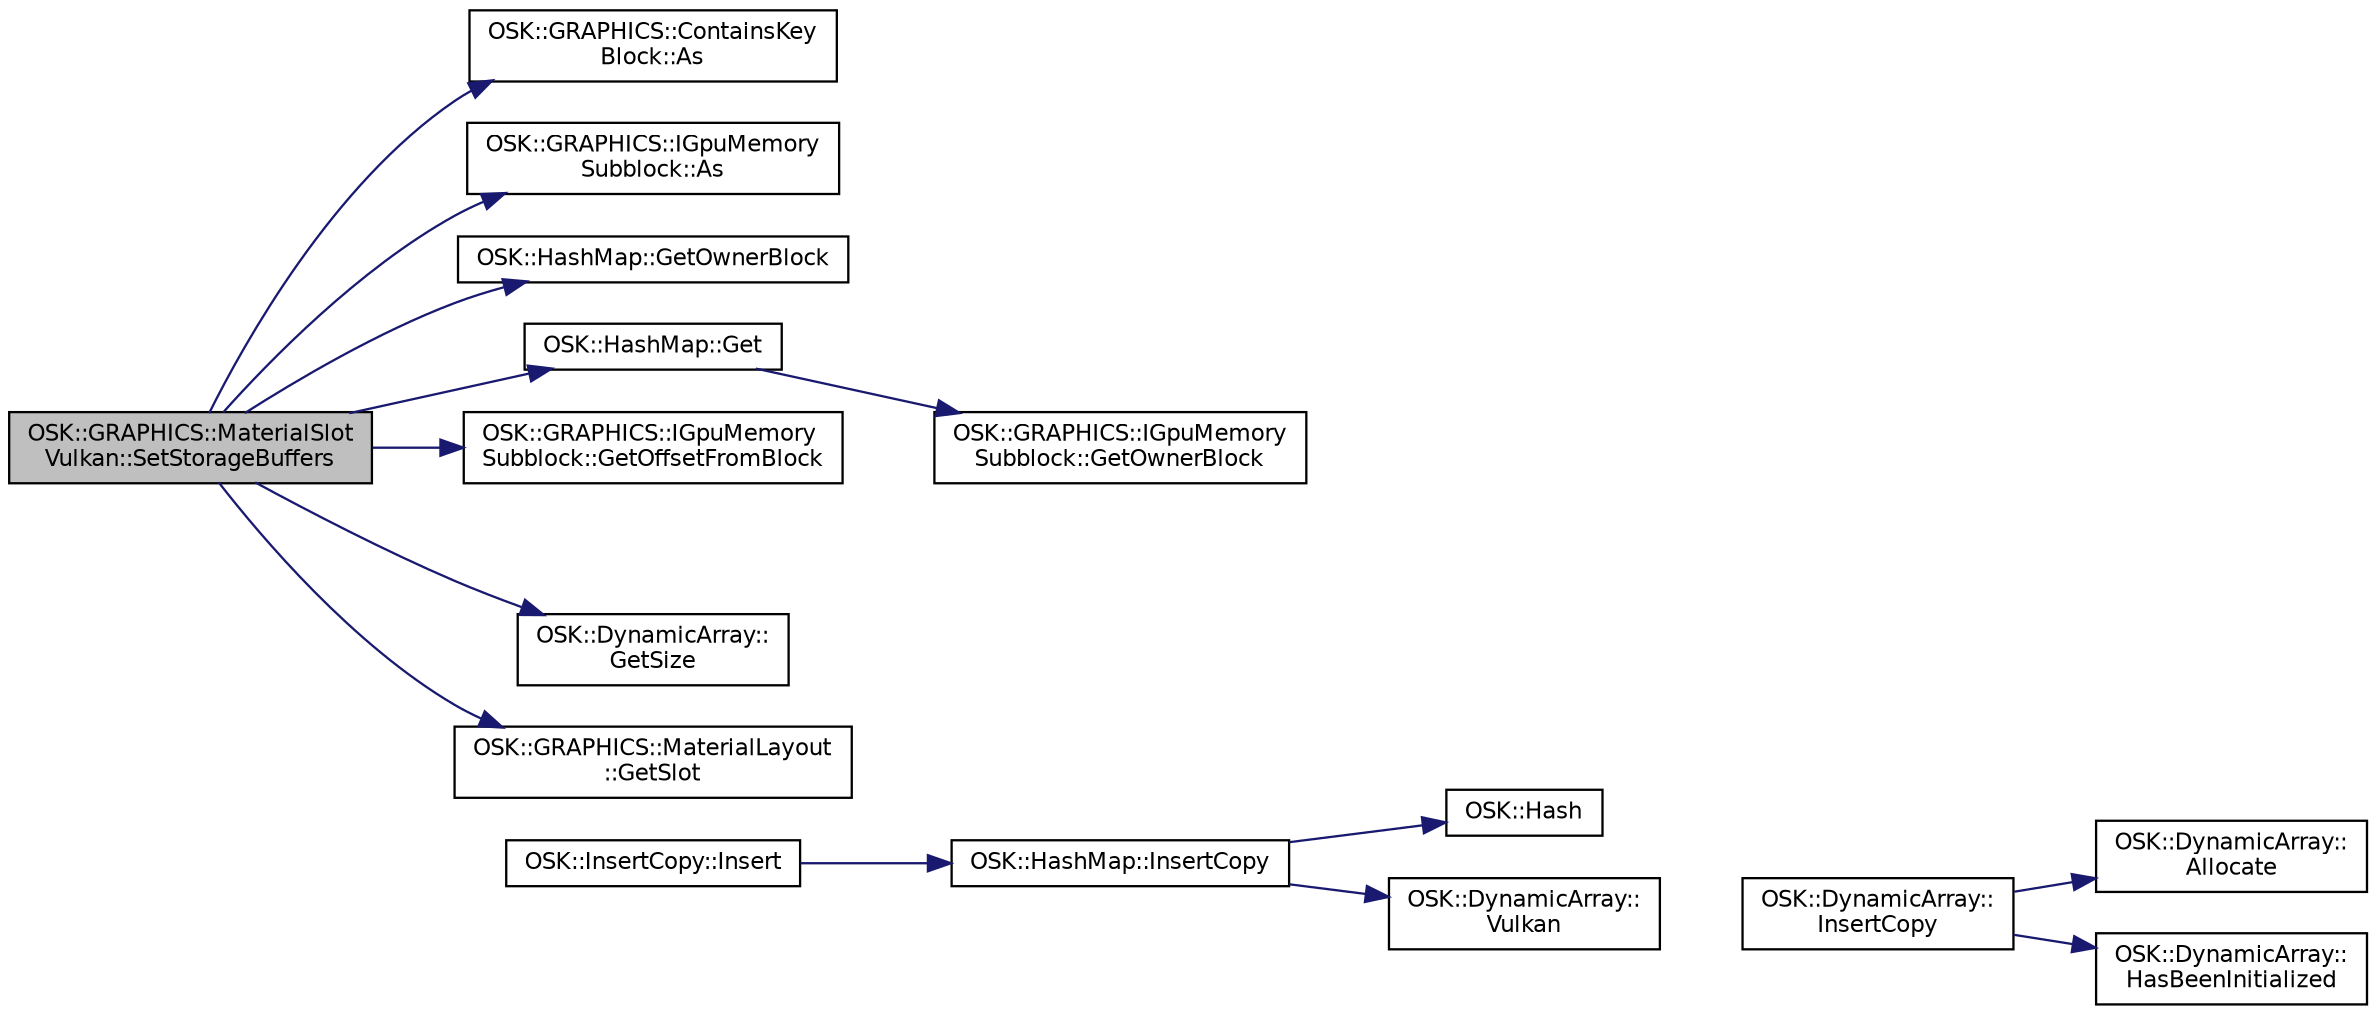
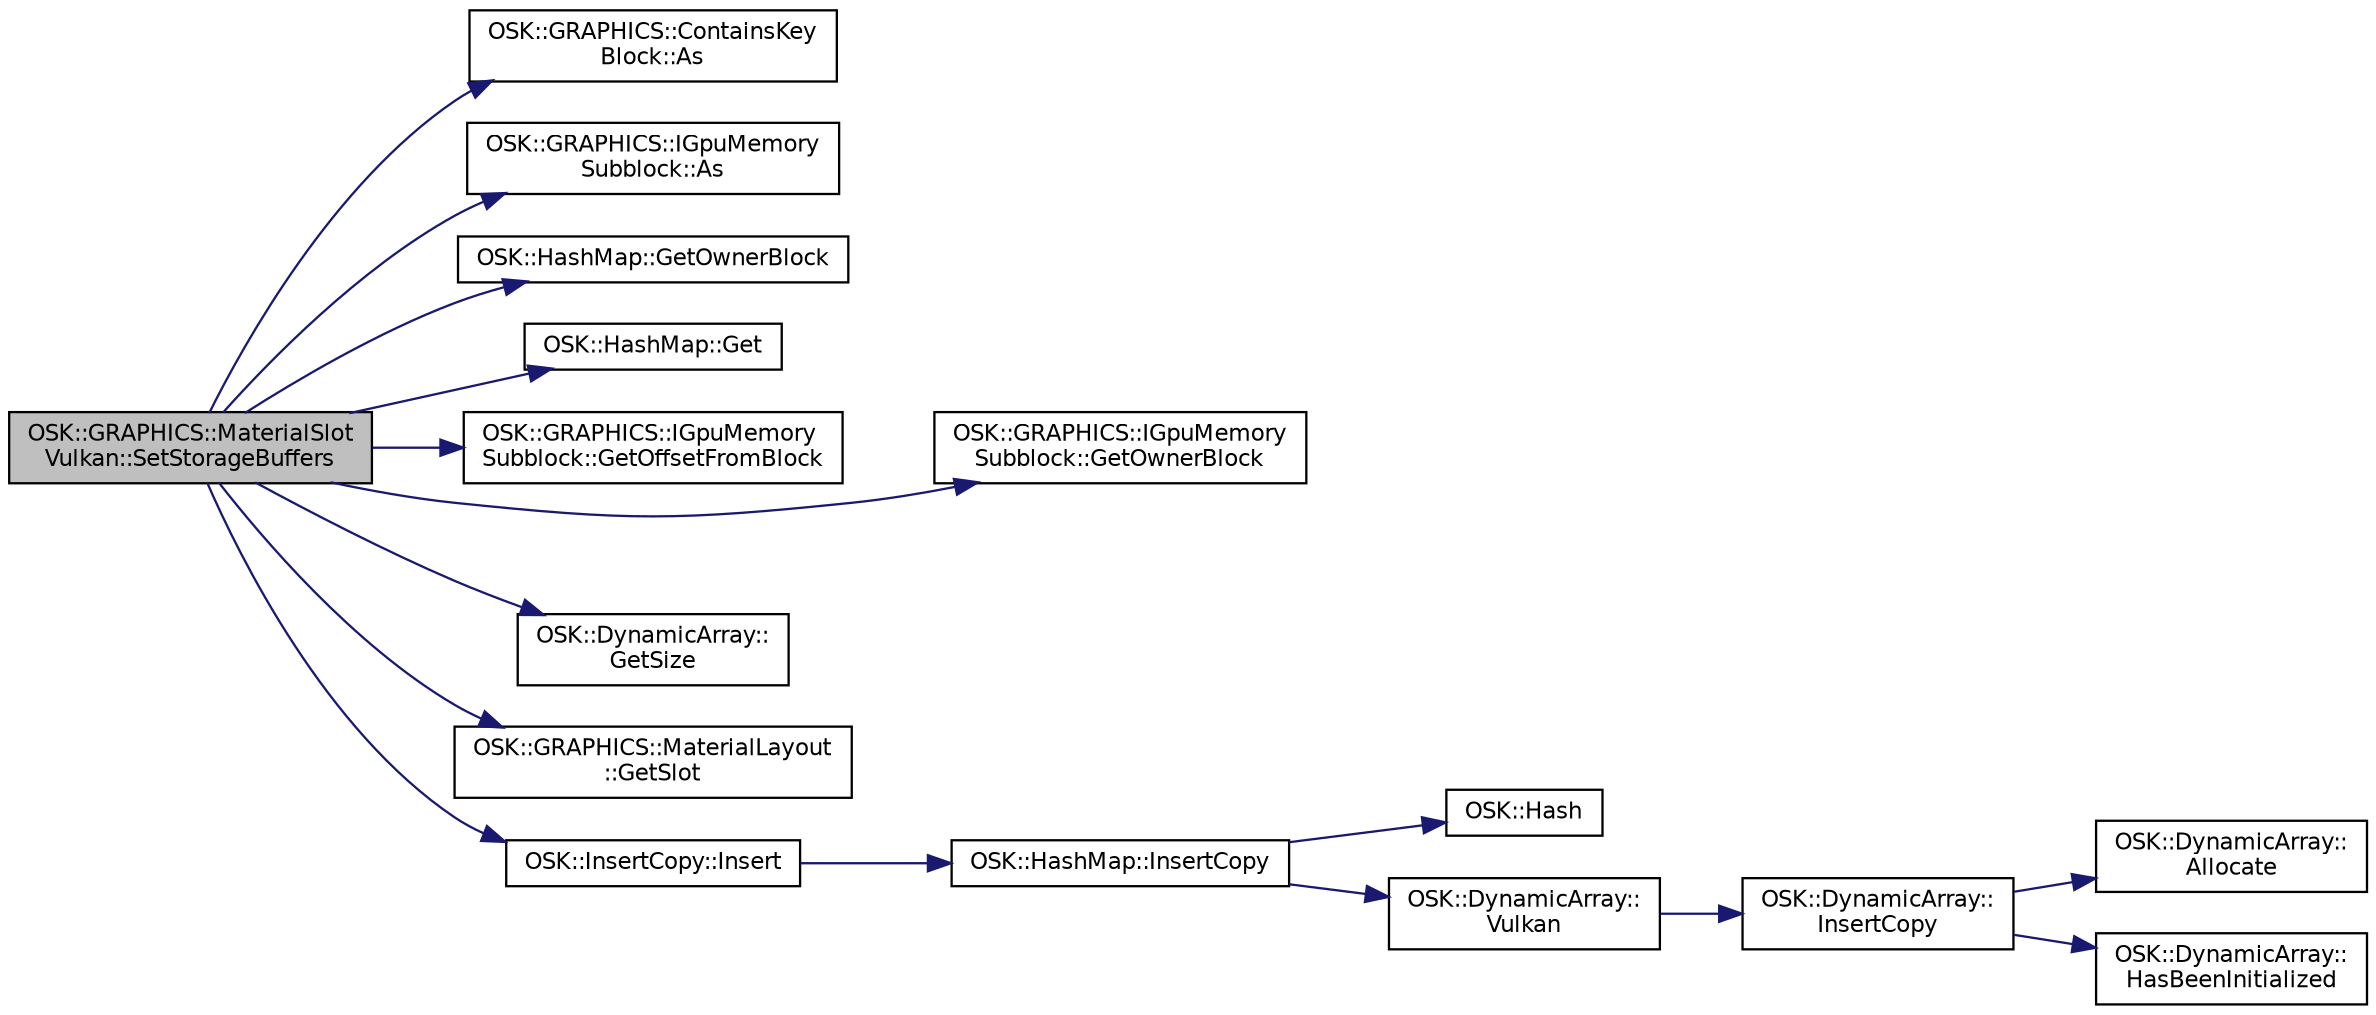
edge "OSK::HashMap::Get" -> "OSK::GRAPHICS::IGpuMemory Subblock::GetOwnerBlock": now "OSK::GRAPHICS::MaterialSlot Vulkan::SetStorageBuffers" -> "OSK::GRAPHICS::IGpuMemory Subblock::GetOwnerBlock"
edge "OSK::GRAPHICS::MaterialSlot Vulkan::SetStorageBuffers" -> "OSK::InsertCopy::Insert": added
edge "OSK::DynamicArray:: Vulkan" -> "OSK::DynamicArray:: InsertCopy": added
